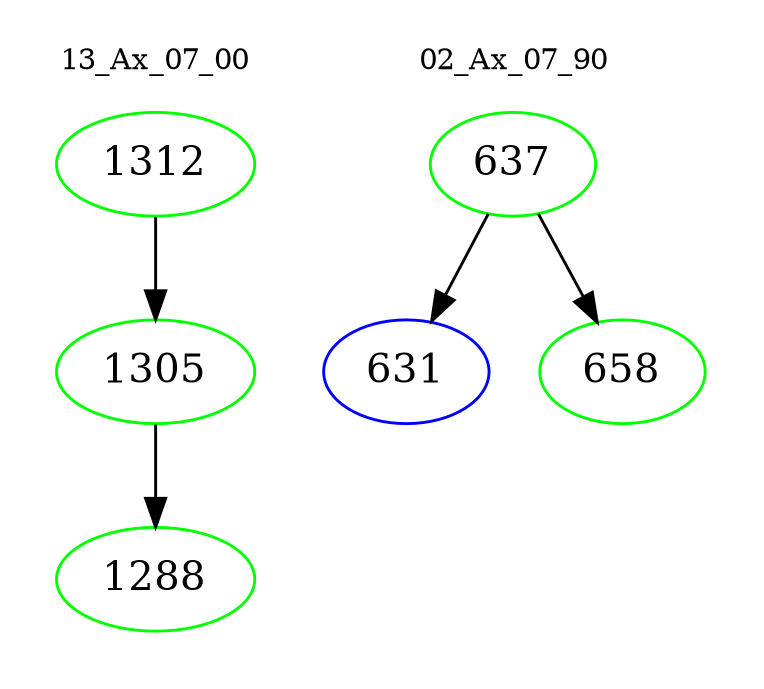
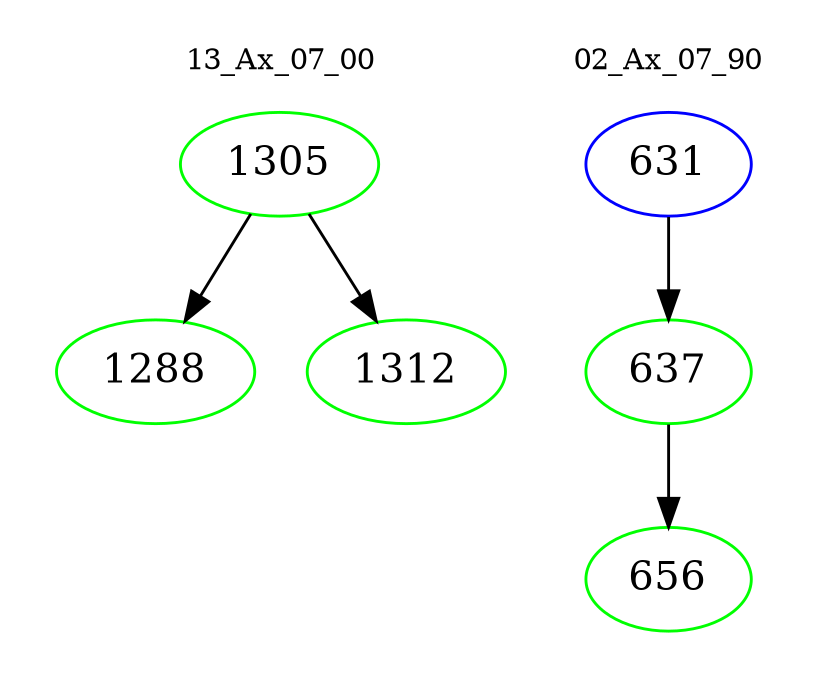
edge "1312" -> "1305": reversed
edge "637" -> "631": reversed
node "658": label "658" -> "656"
